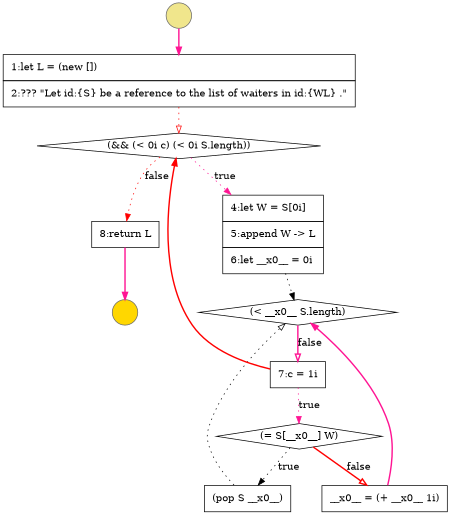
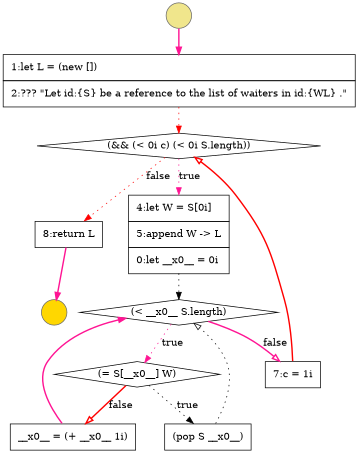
edge "1:let L = (new [])" -> "(&& (< 0i c) (< 0i S.length))": arrowhead onormal -> normal
node "4:let W = S[0i]": text "6:let __x0__ = 0i" -> "0:let __x0__ = 0i"
edge "7:c = 1i" -> "(&& (< 0i c) (< 0i S.length))": arrowhead normal -> onormal
edge "7:c = 1i" -> "(= S[__x0__] W)": now "(< __x0__ S.length)" -> "(= S[__x0__] W)"
